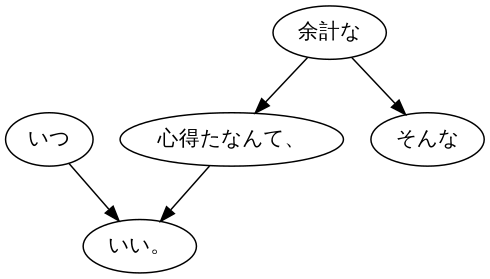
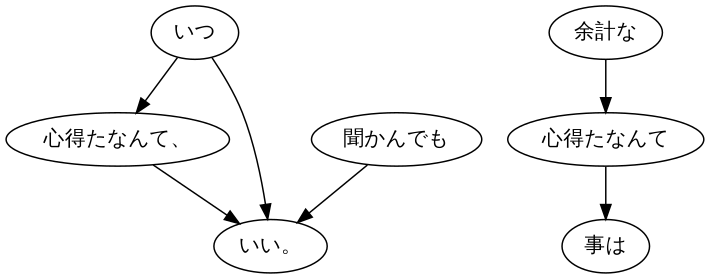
edge "余計な" -> "心得たなんて、": now "いつ" -> "心得たなんて、"
node "聞かんでも": added
node "そんな": label "そんな" -> "心得たなんて"
node "事は": added
